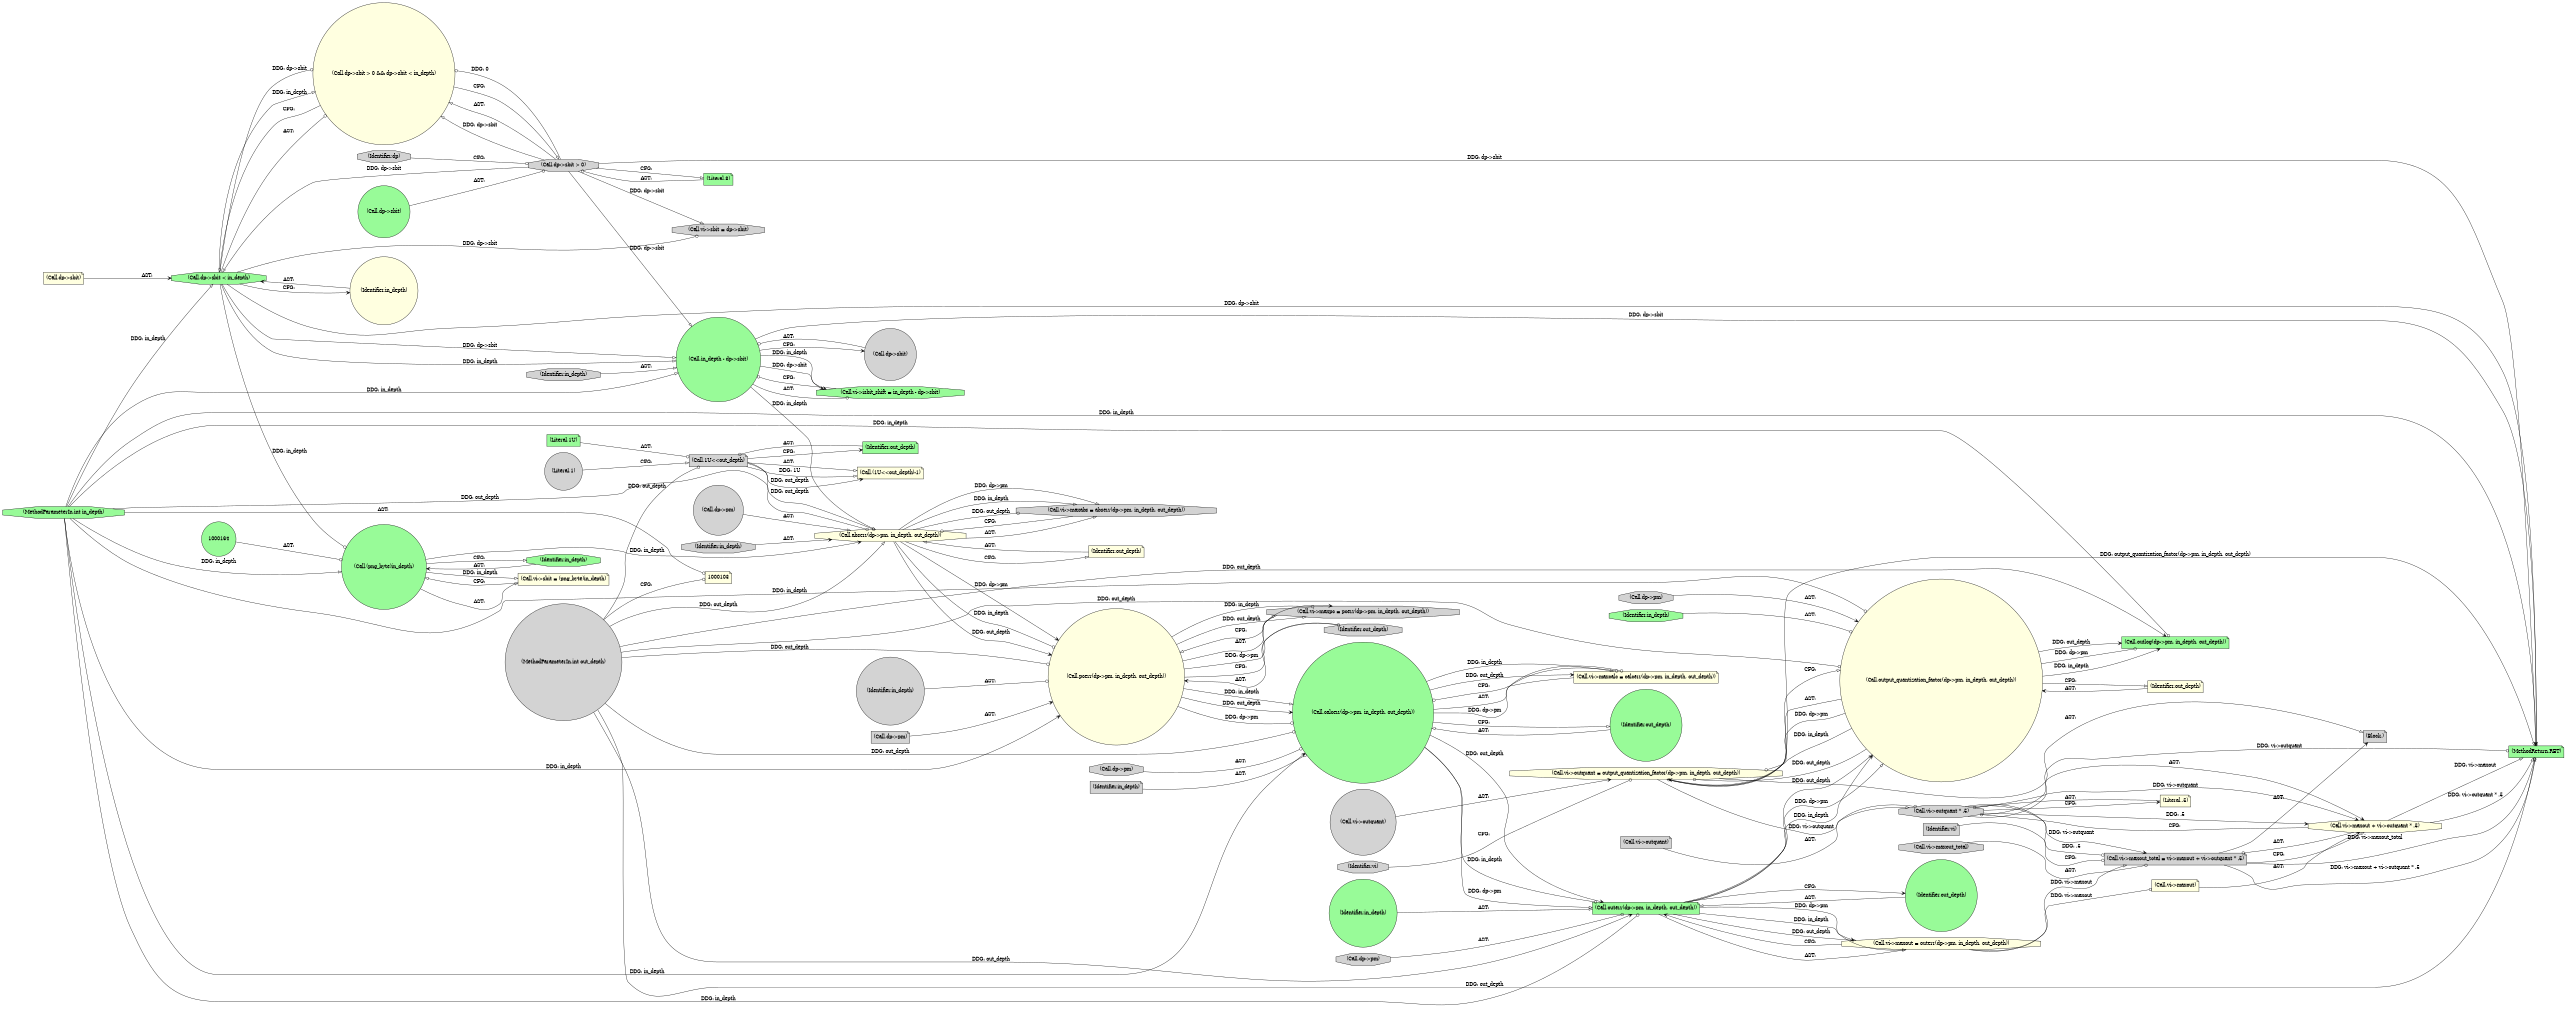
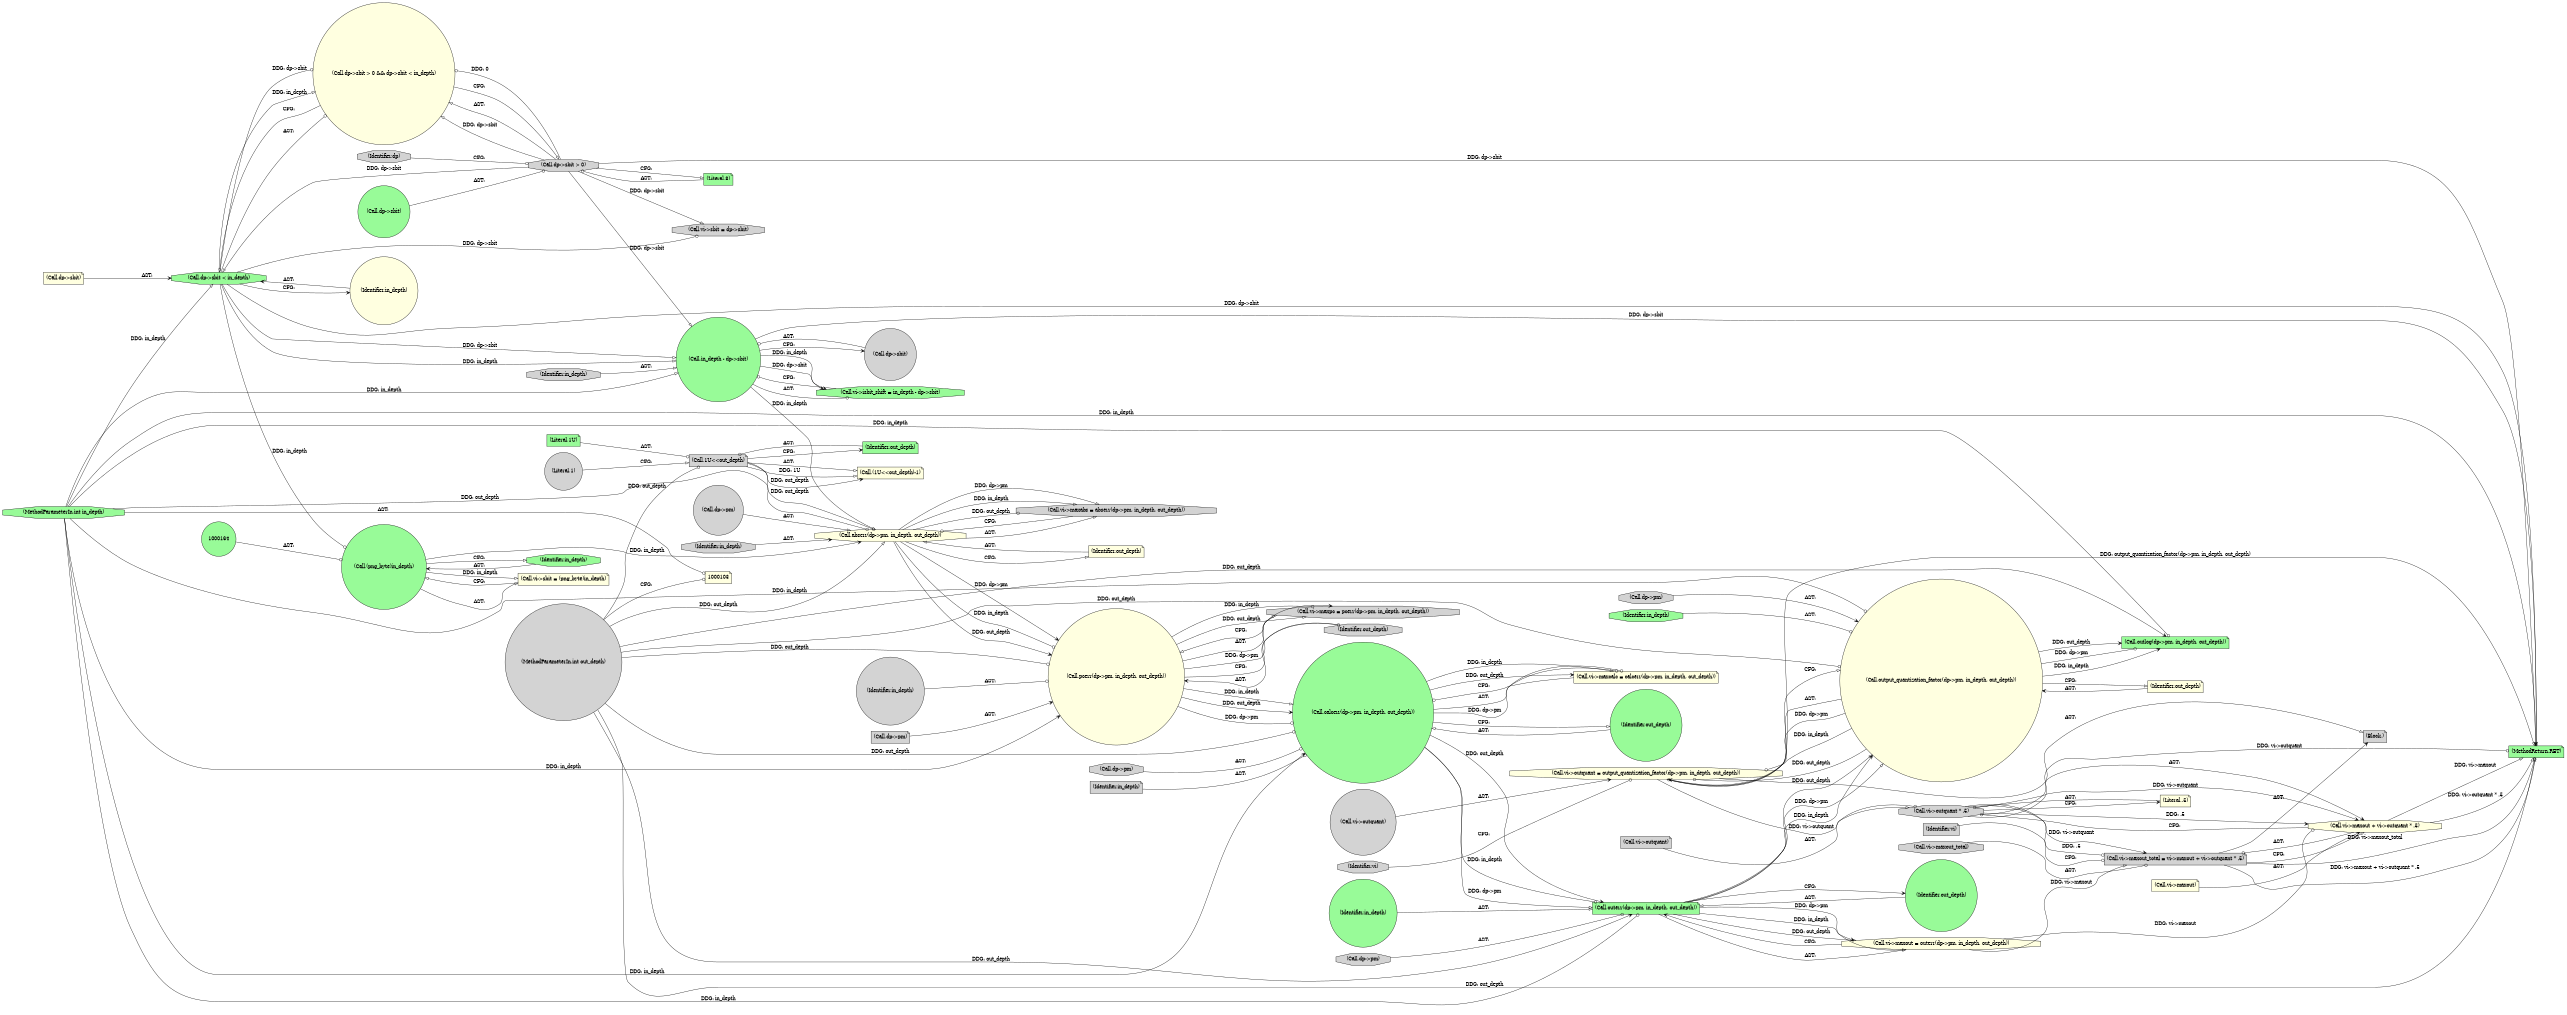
edge "(MethodParameterIn,int in_depth)" -> "(Call,(png_byte)in_depth)": removed, label "DDG: in_depth"
edge "(Call,vi->maxout = outerr(dp->pm, in_depth, out_depth))" -> "(Call,vi->maxout)": now "(Call,vi->maxout = outerr(dp->pm, in_depth, out_depth))" -> "(Call,vi->maxout + vi->outquant * .5)"
